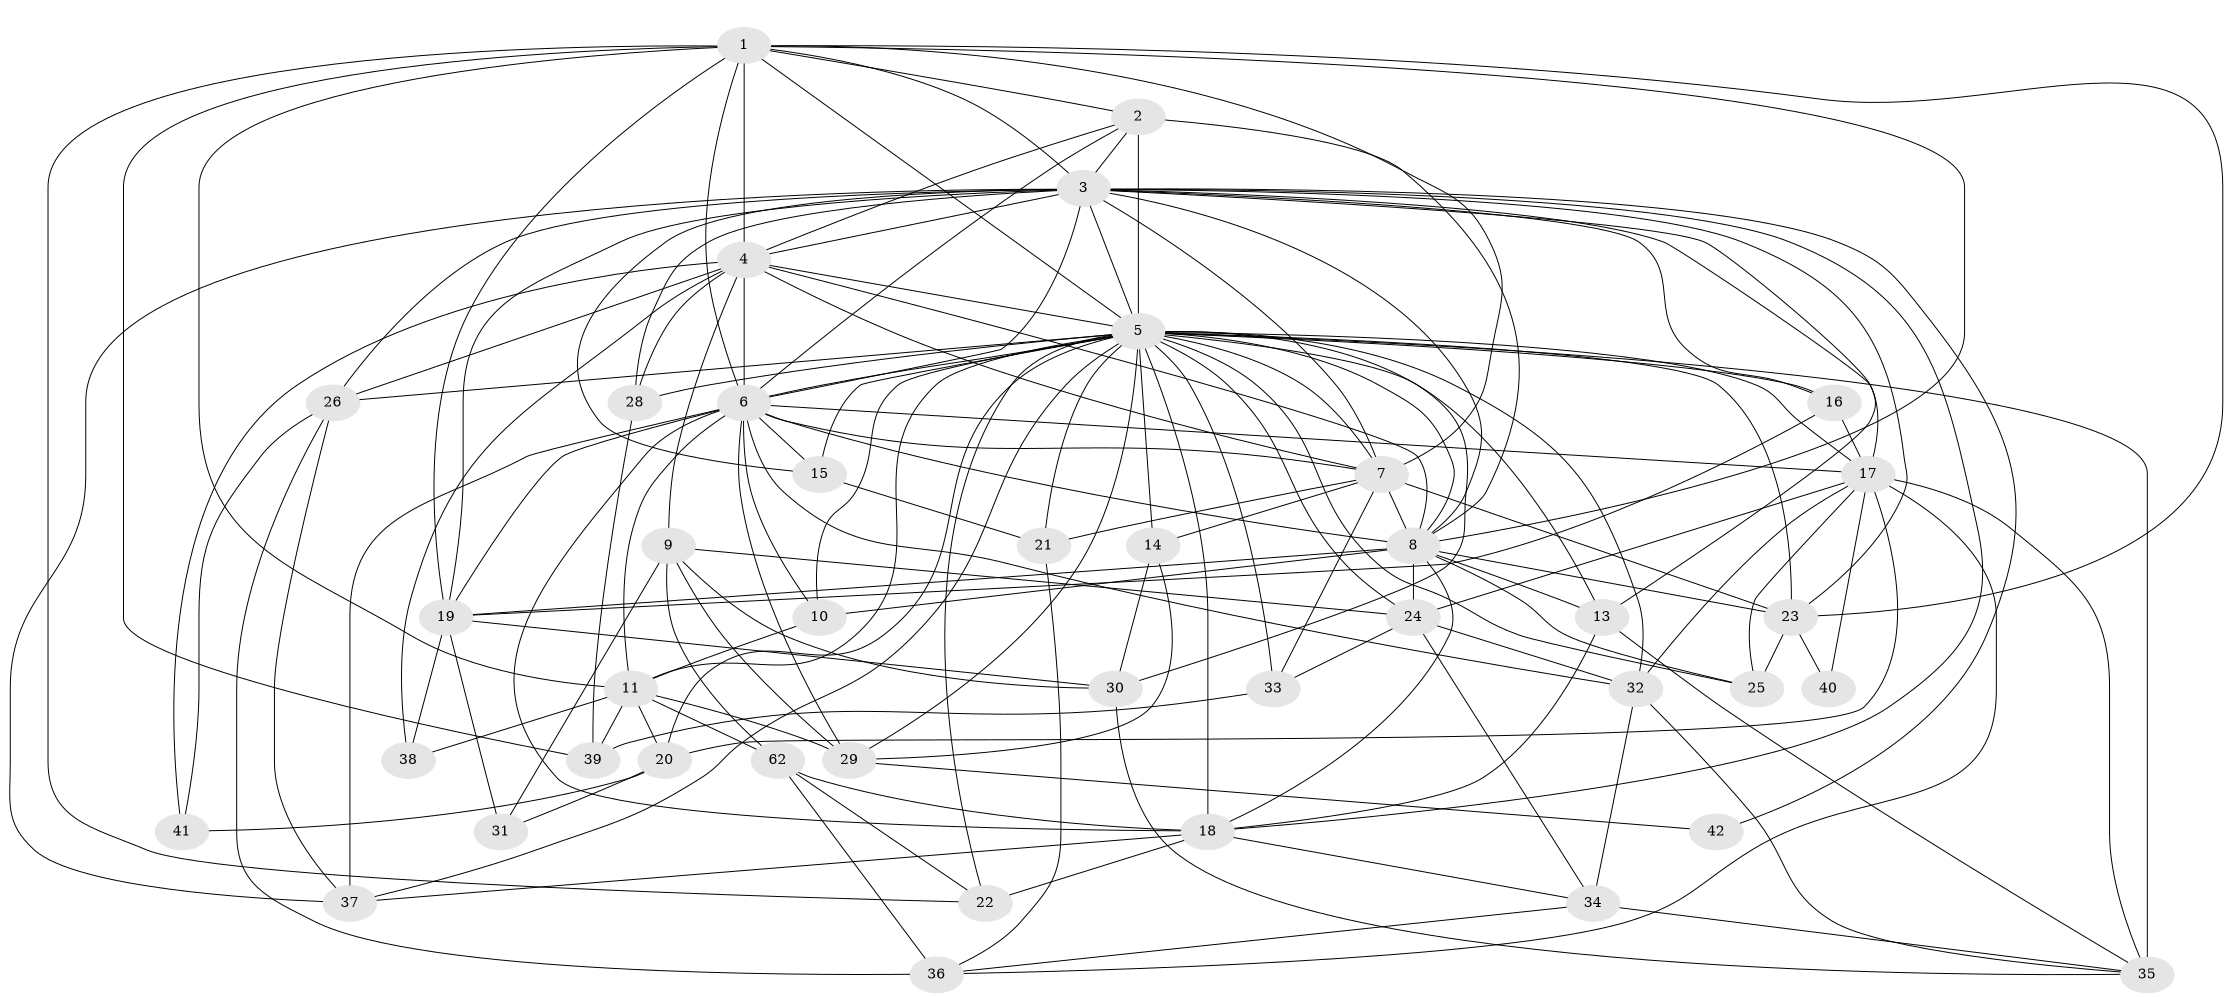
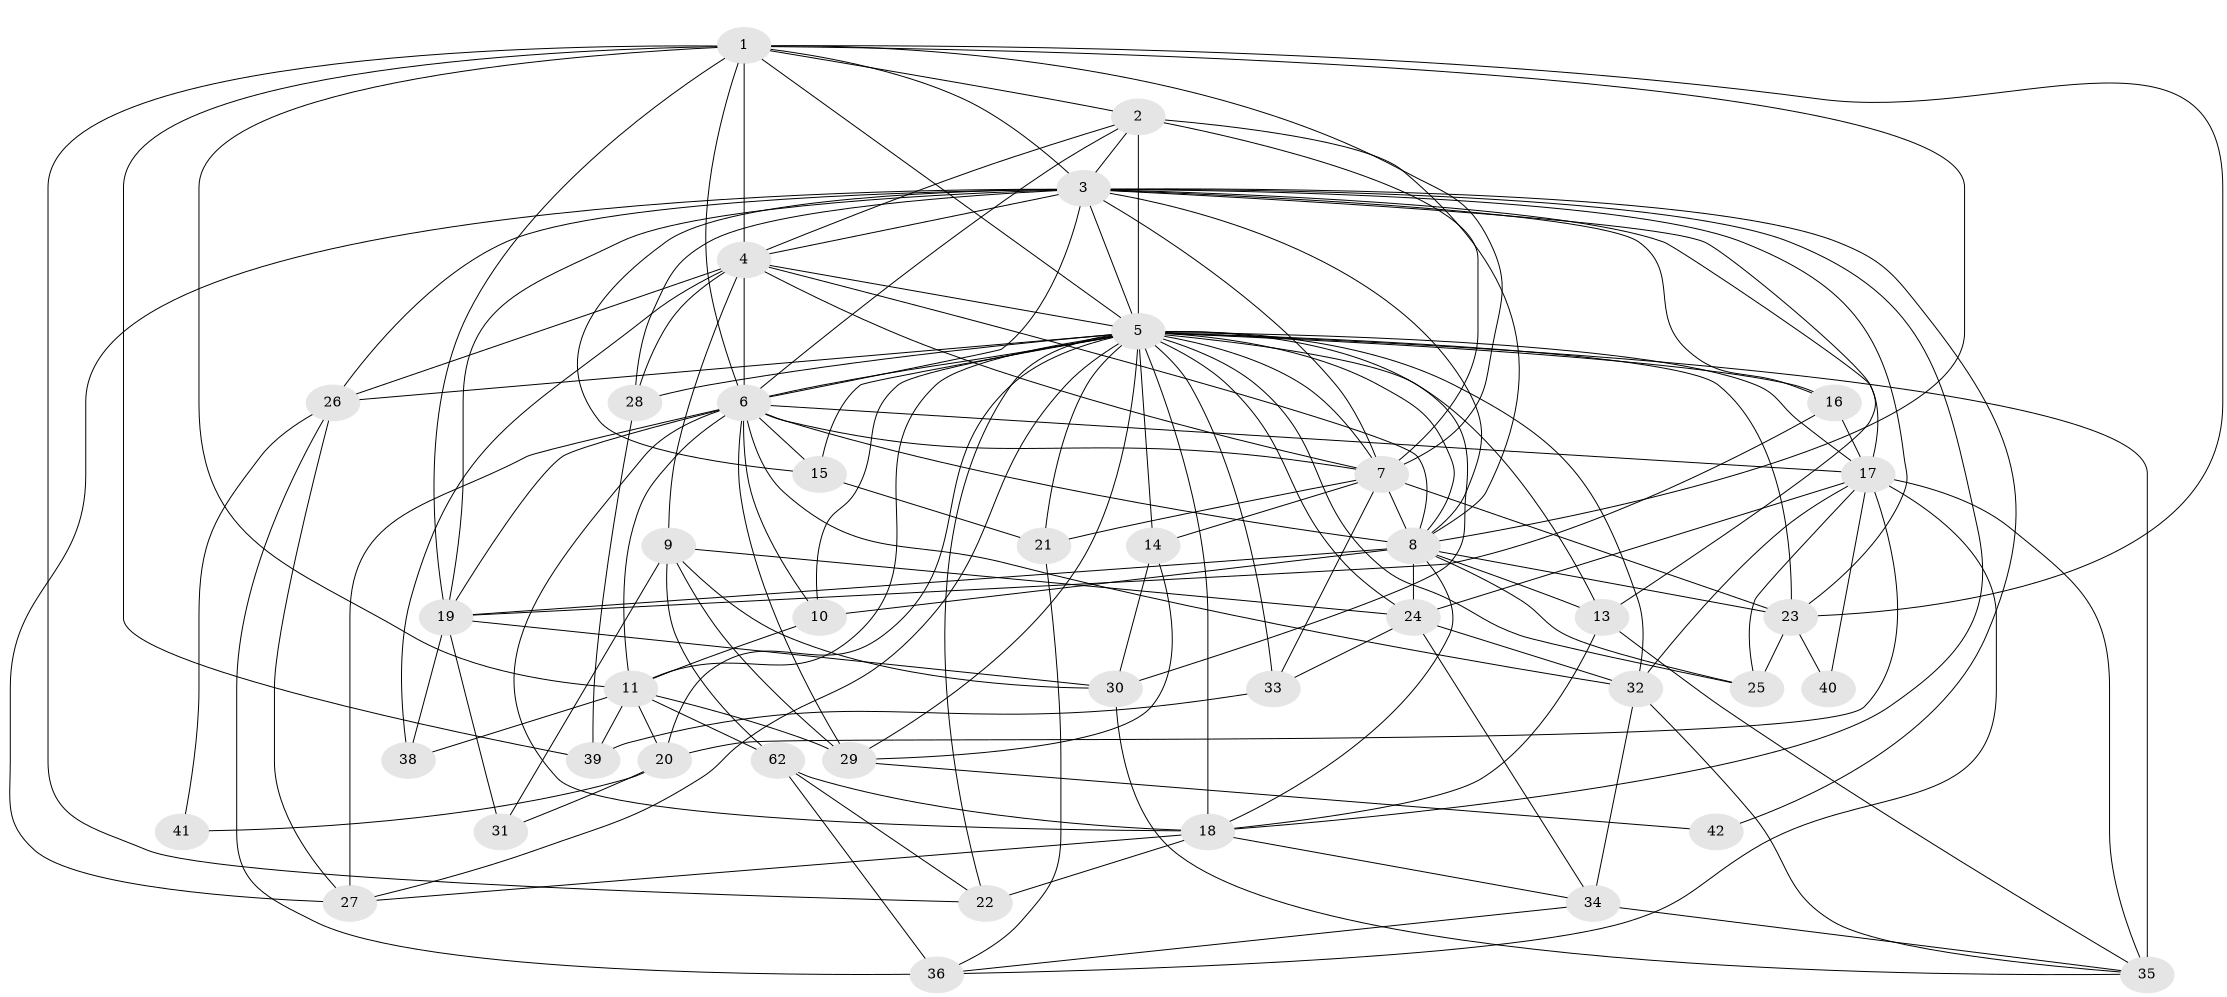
edge "2" -- "7": added
edge "4" -- "41": removed
node "37": label "37" -> "27"
